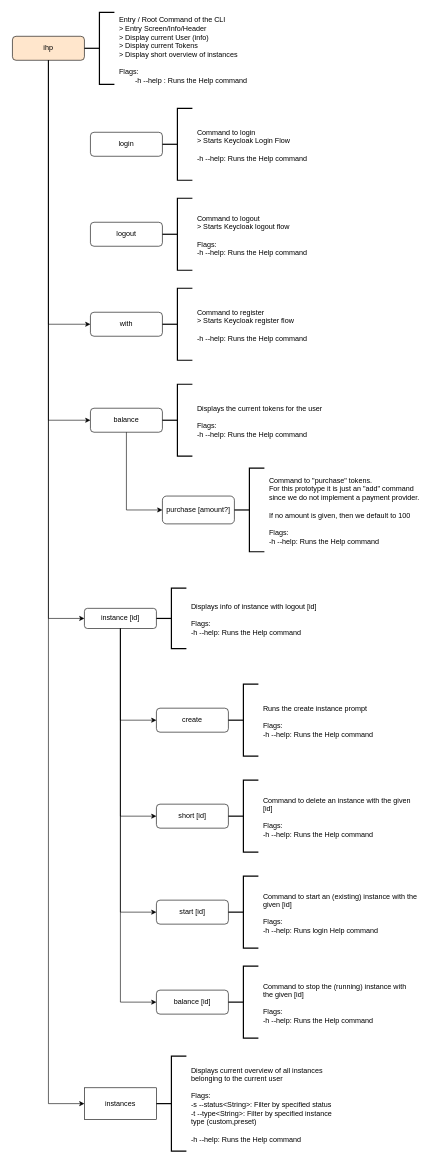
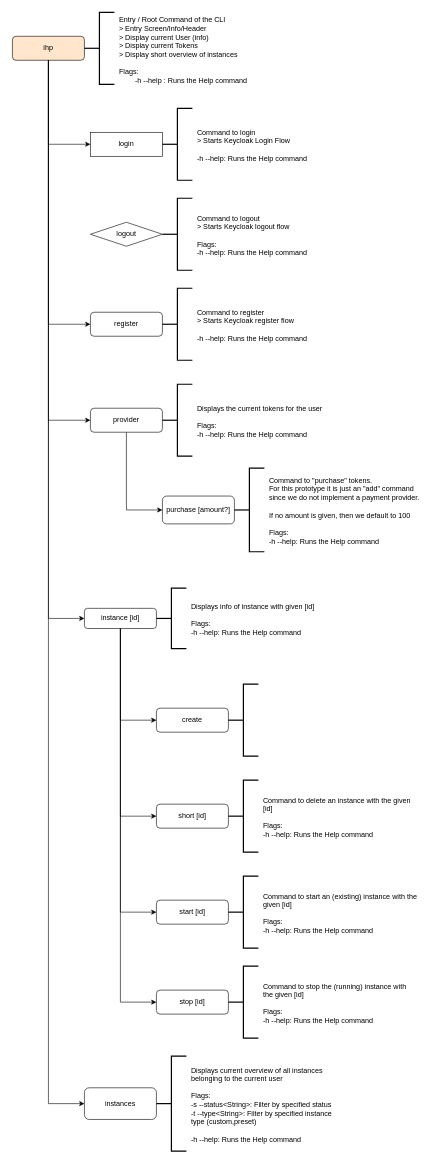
edge "ihp" -> "login": added
node "login": shape rounded rectangle -> rectangle
node "logout": shape rounded rectangle -> diamond
node "with": label "with" -> "register"
node "balance": label "balance" -> "provider"
node "Displays info of instance with logout [id] Flags: -h --help: Runs the Help command": label "Displays info of instance with logout [id] Flags: -h --help: Runs the Help command" -> "Displays info of instance with given [id] Flags: -h --help: Runs the Help command"
node "Runs the create instance prompt Flags: -h --help: Runs the Help command": removed
node "Command to start an (existing) instance with the given [id] Flags: -h --help: Runs login Help command": label "Command to start an (existing) instance with the given [id] Flags: -h --help: Runs login Help command" -> "Command to start an (existing) instance with the given [id] Flags: -h --help: Runs the Help command"
node "balance [id]": label "balance [id]" -> "stop [id]"
node "instances": shape rectangle -> rounded rectangle
